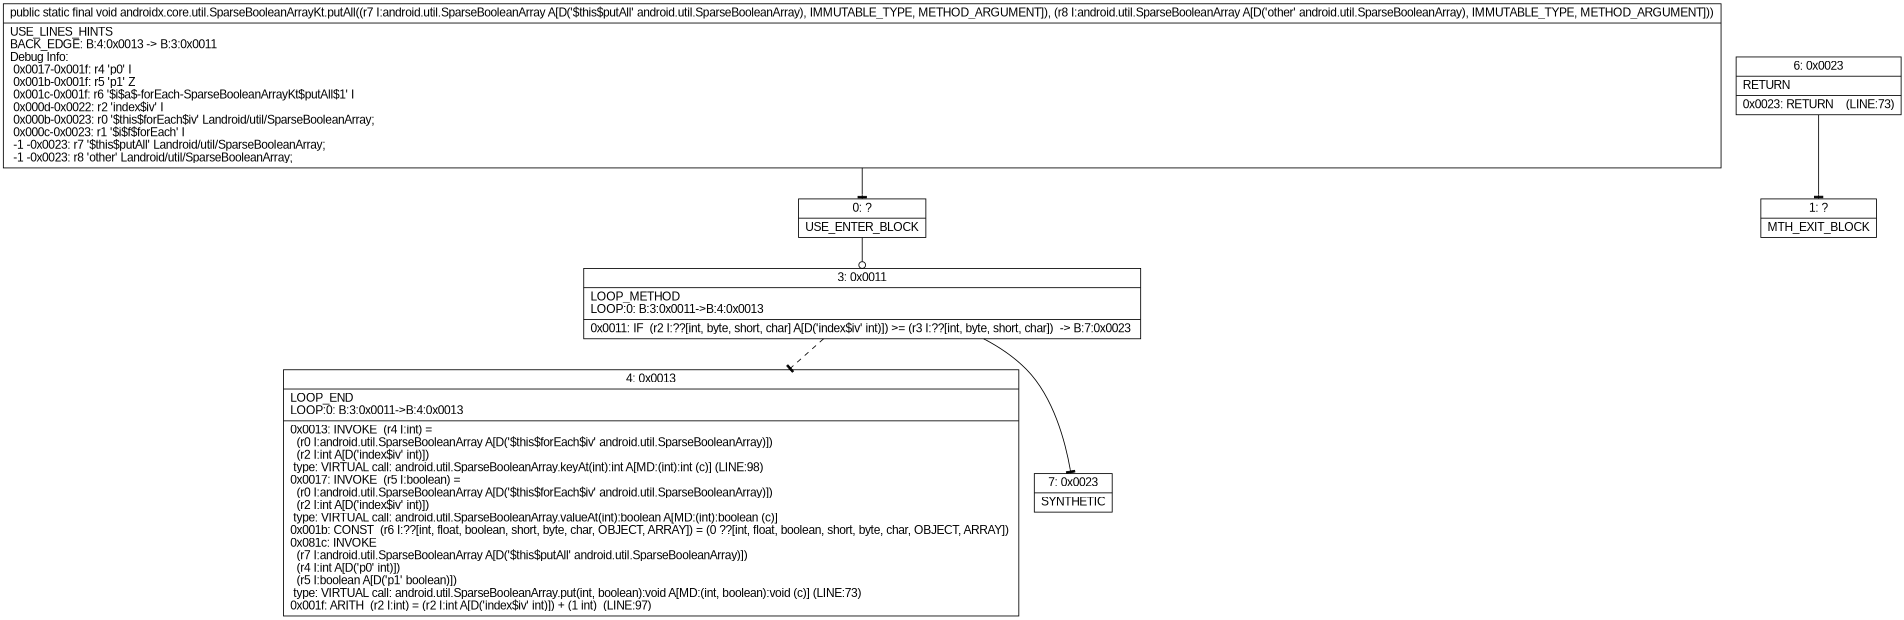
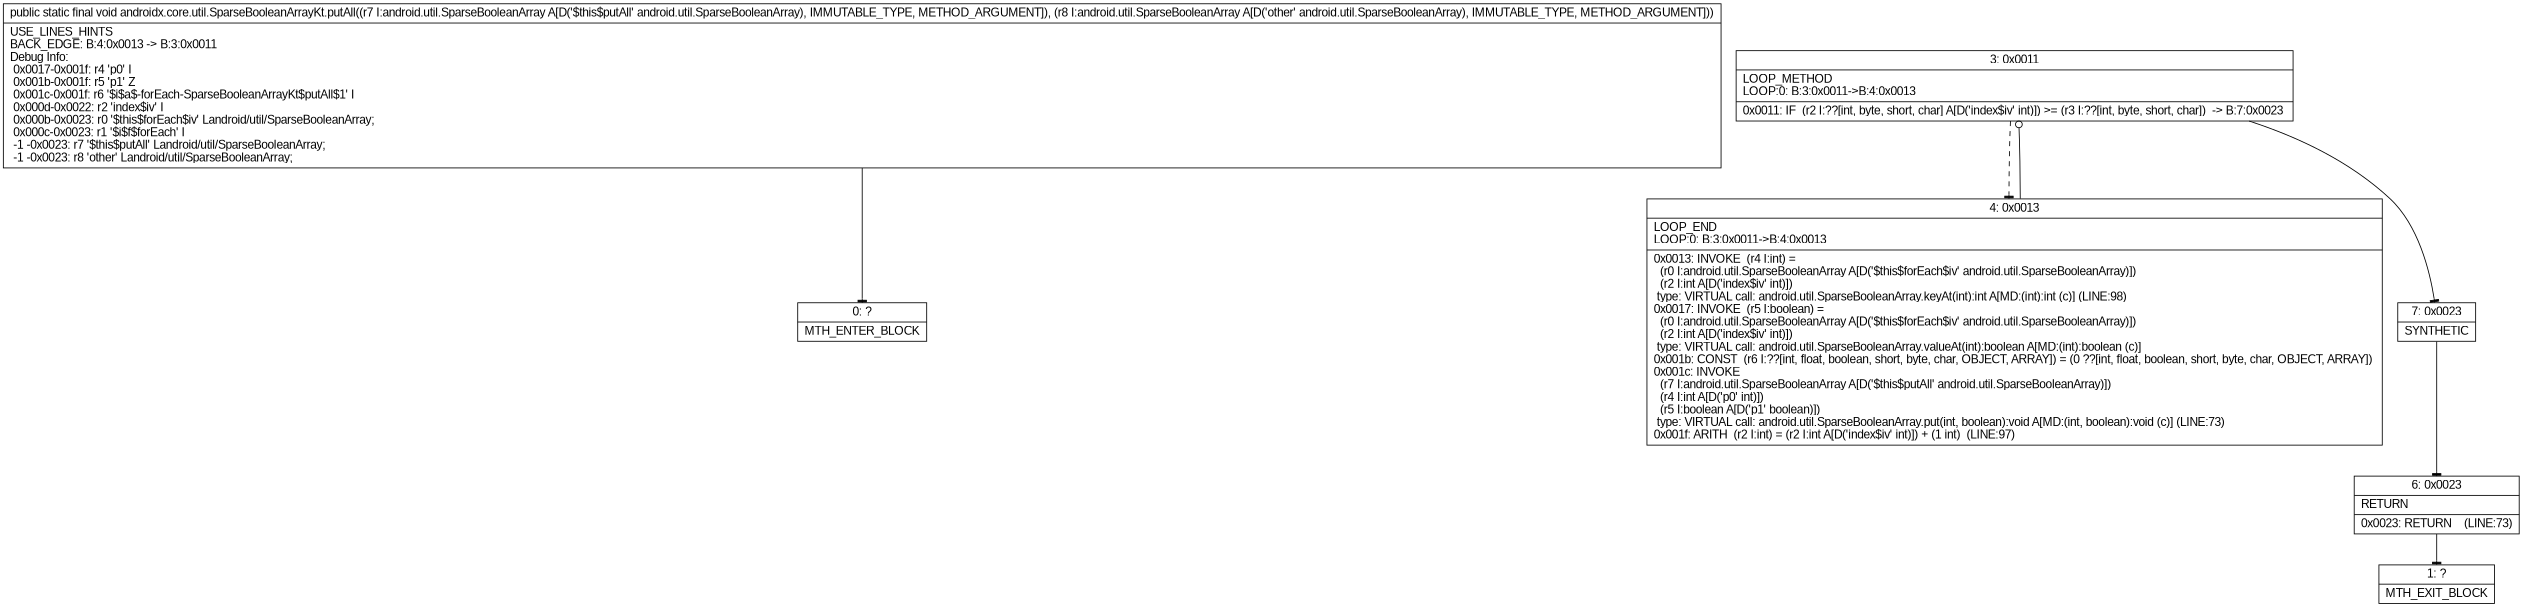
node "0: ?": text "USE_ENTER_BLOCK" -> "MTH_ENTER_BLOCK"
edge "0: ?" -> "3: 0x0011": now "4: 0x0013" -> "3: 0x0011"
edge "7: 0x0023" -> "6: 0x0023": added
node "4: 0x0013": text "0x081c: INVOKE" -> "0x001c: INVOKE"
